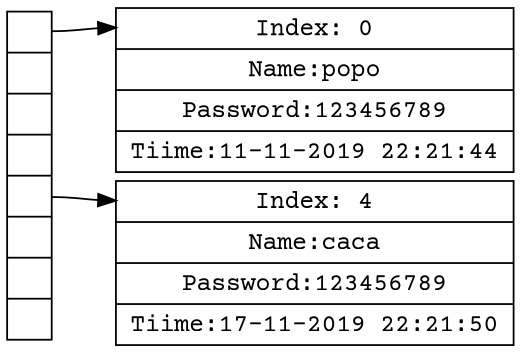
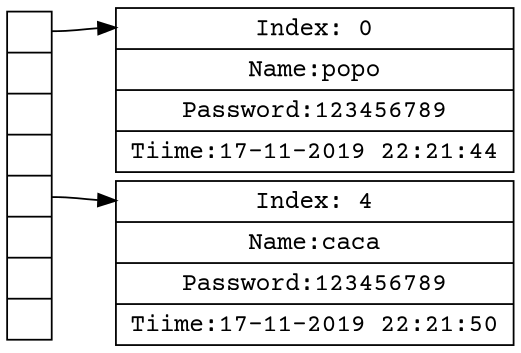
node "Index: 0": text "Tiime:11-11-2019 22:21:44" -> "Tiime:17-11-2019 22:21:44"
